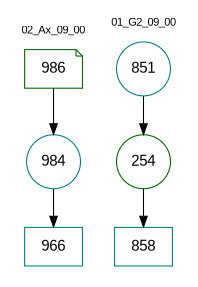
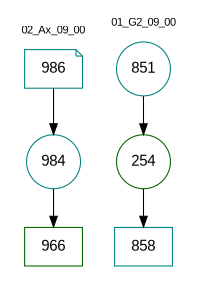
node "986": color darkgreen -> teal
node "966": color teal -> darkgreen
